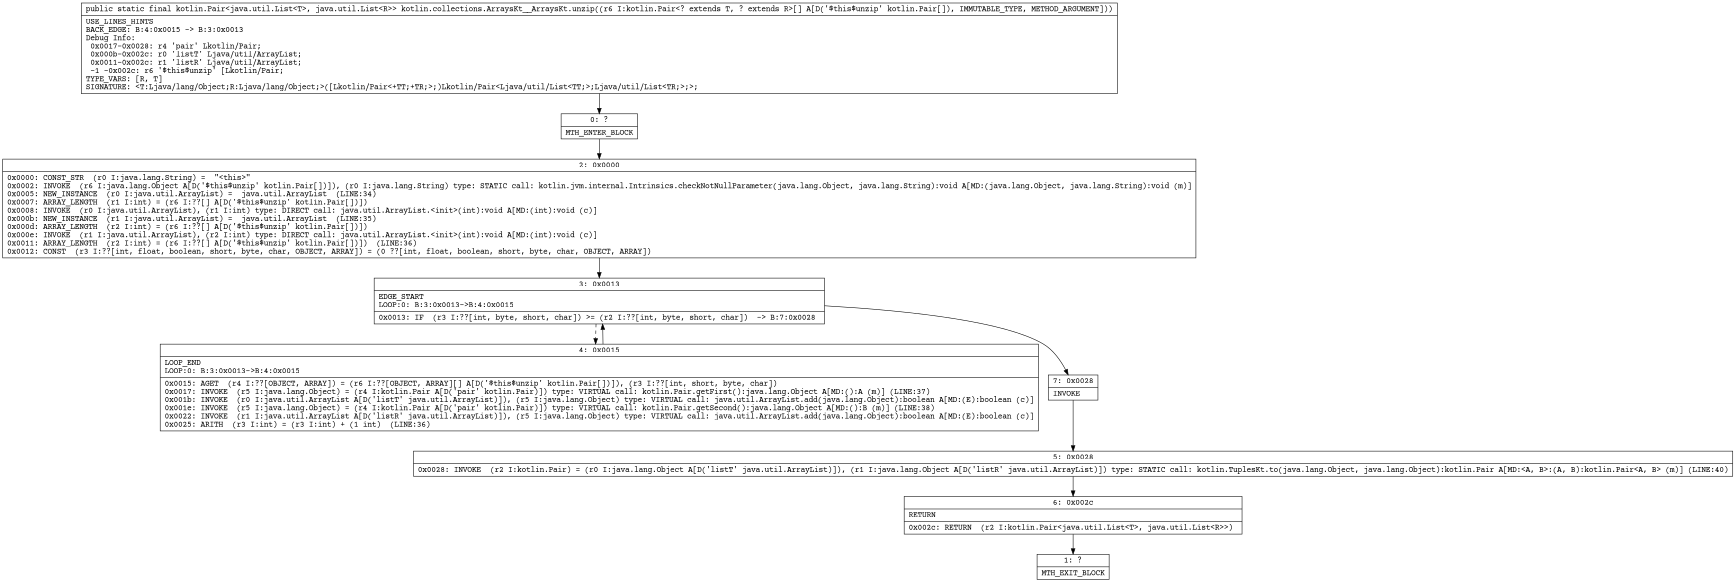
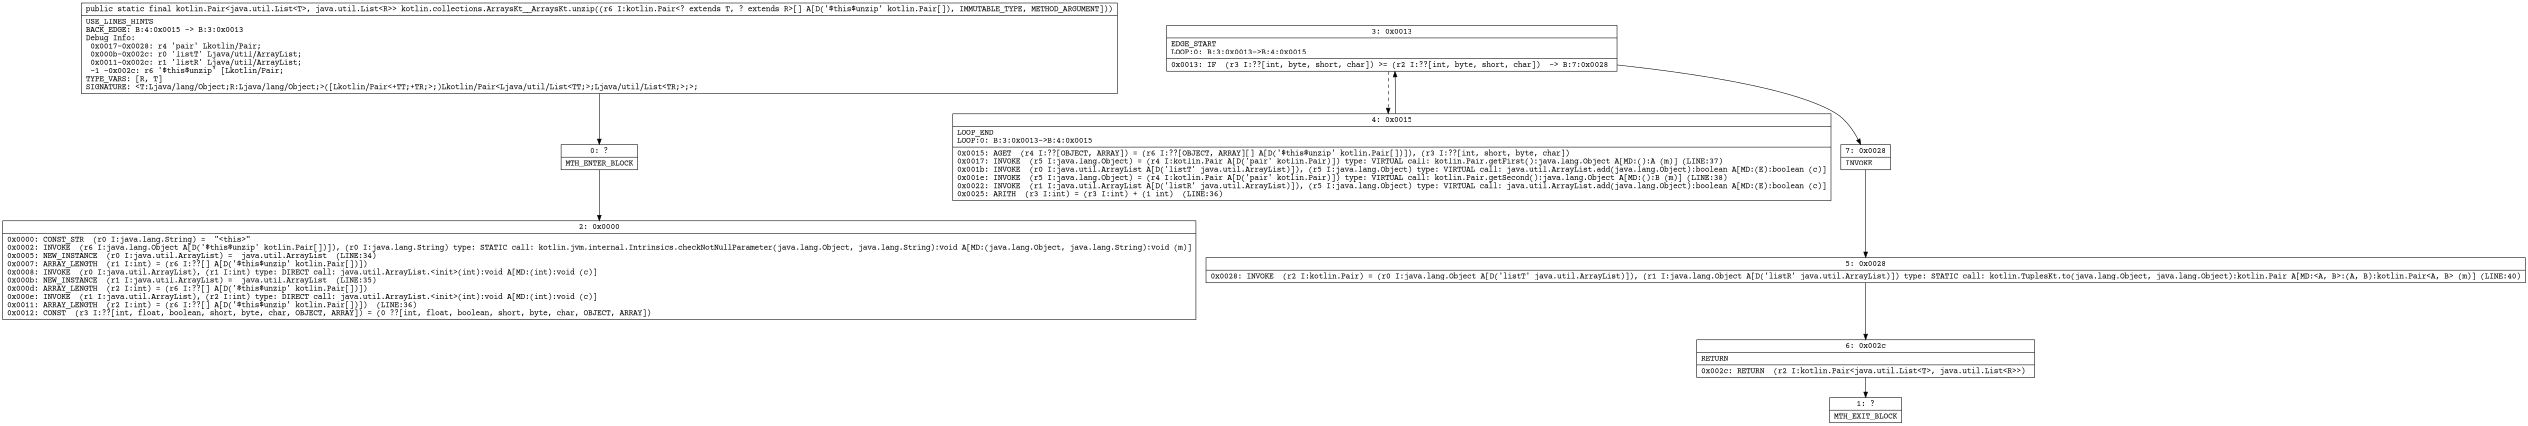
edge "2: 0x0000" -> "3: 0x0013": removed
